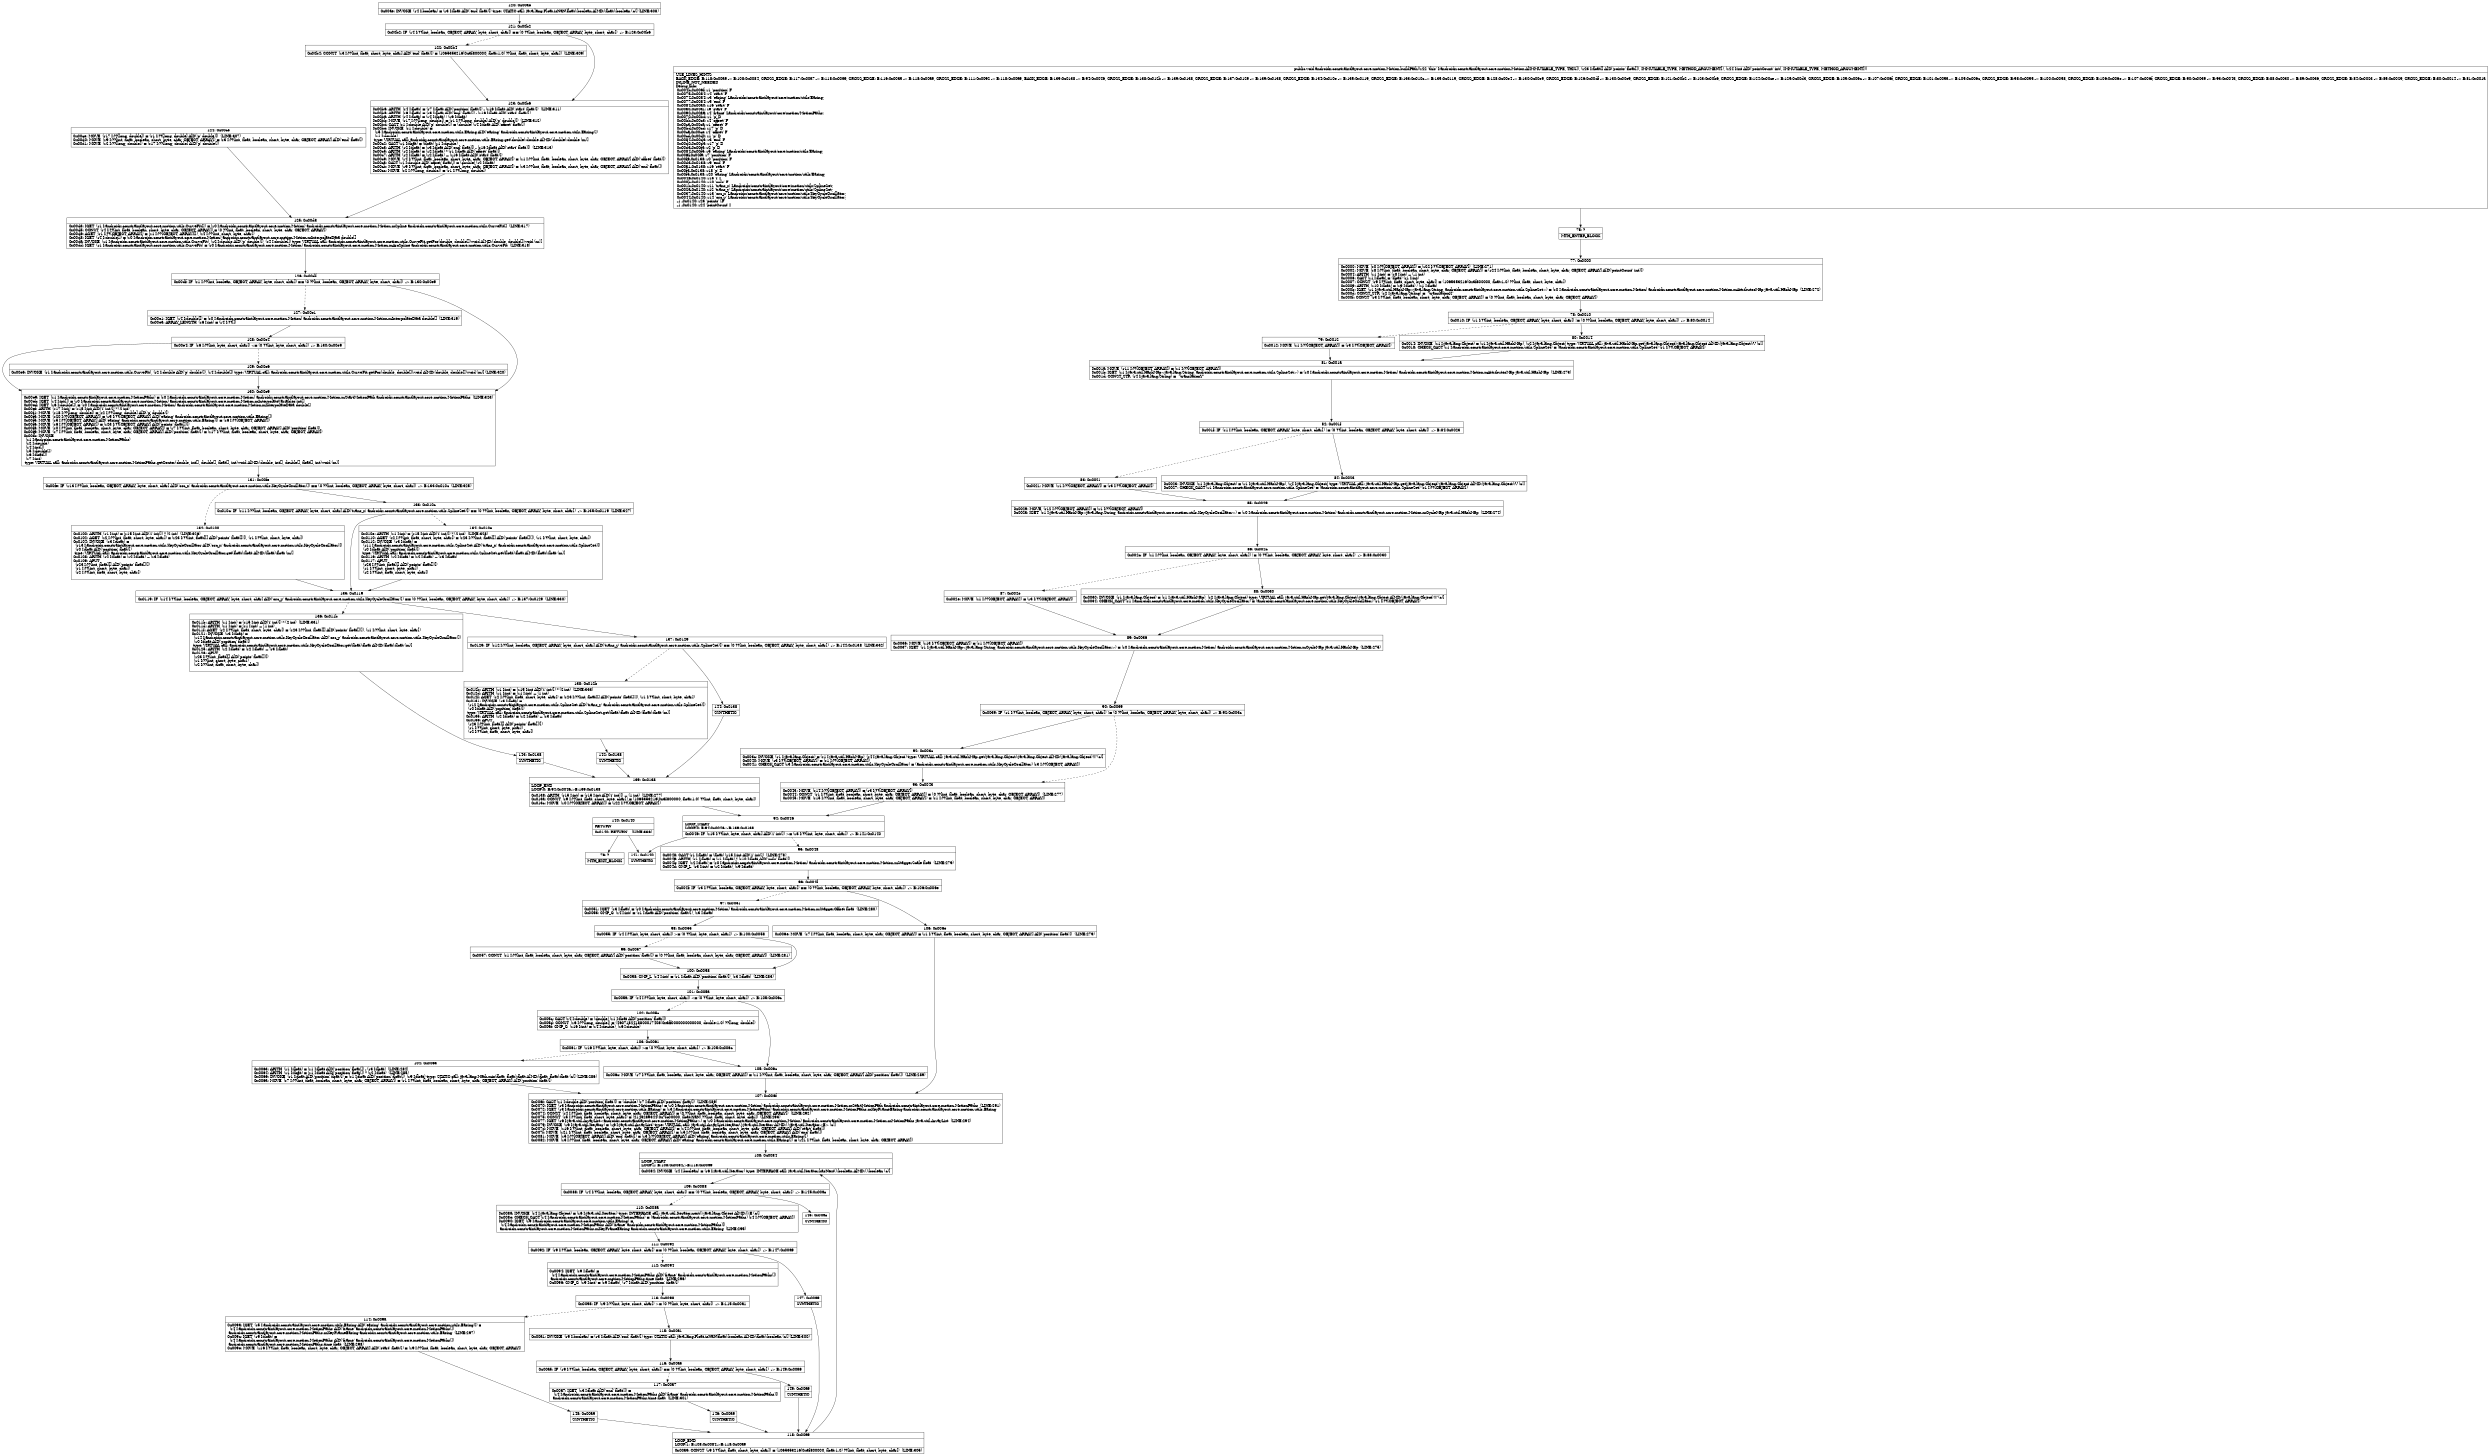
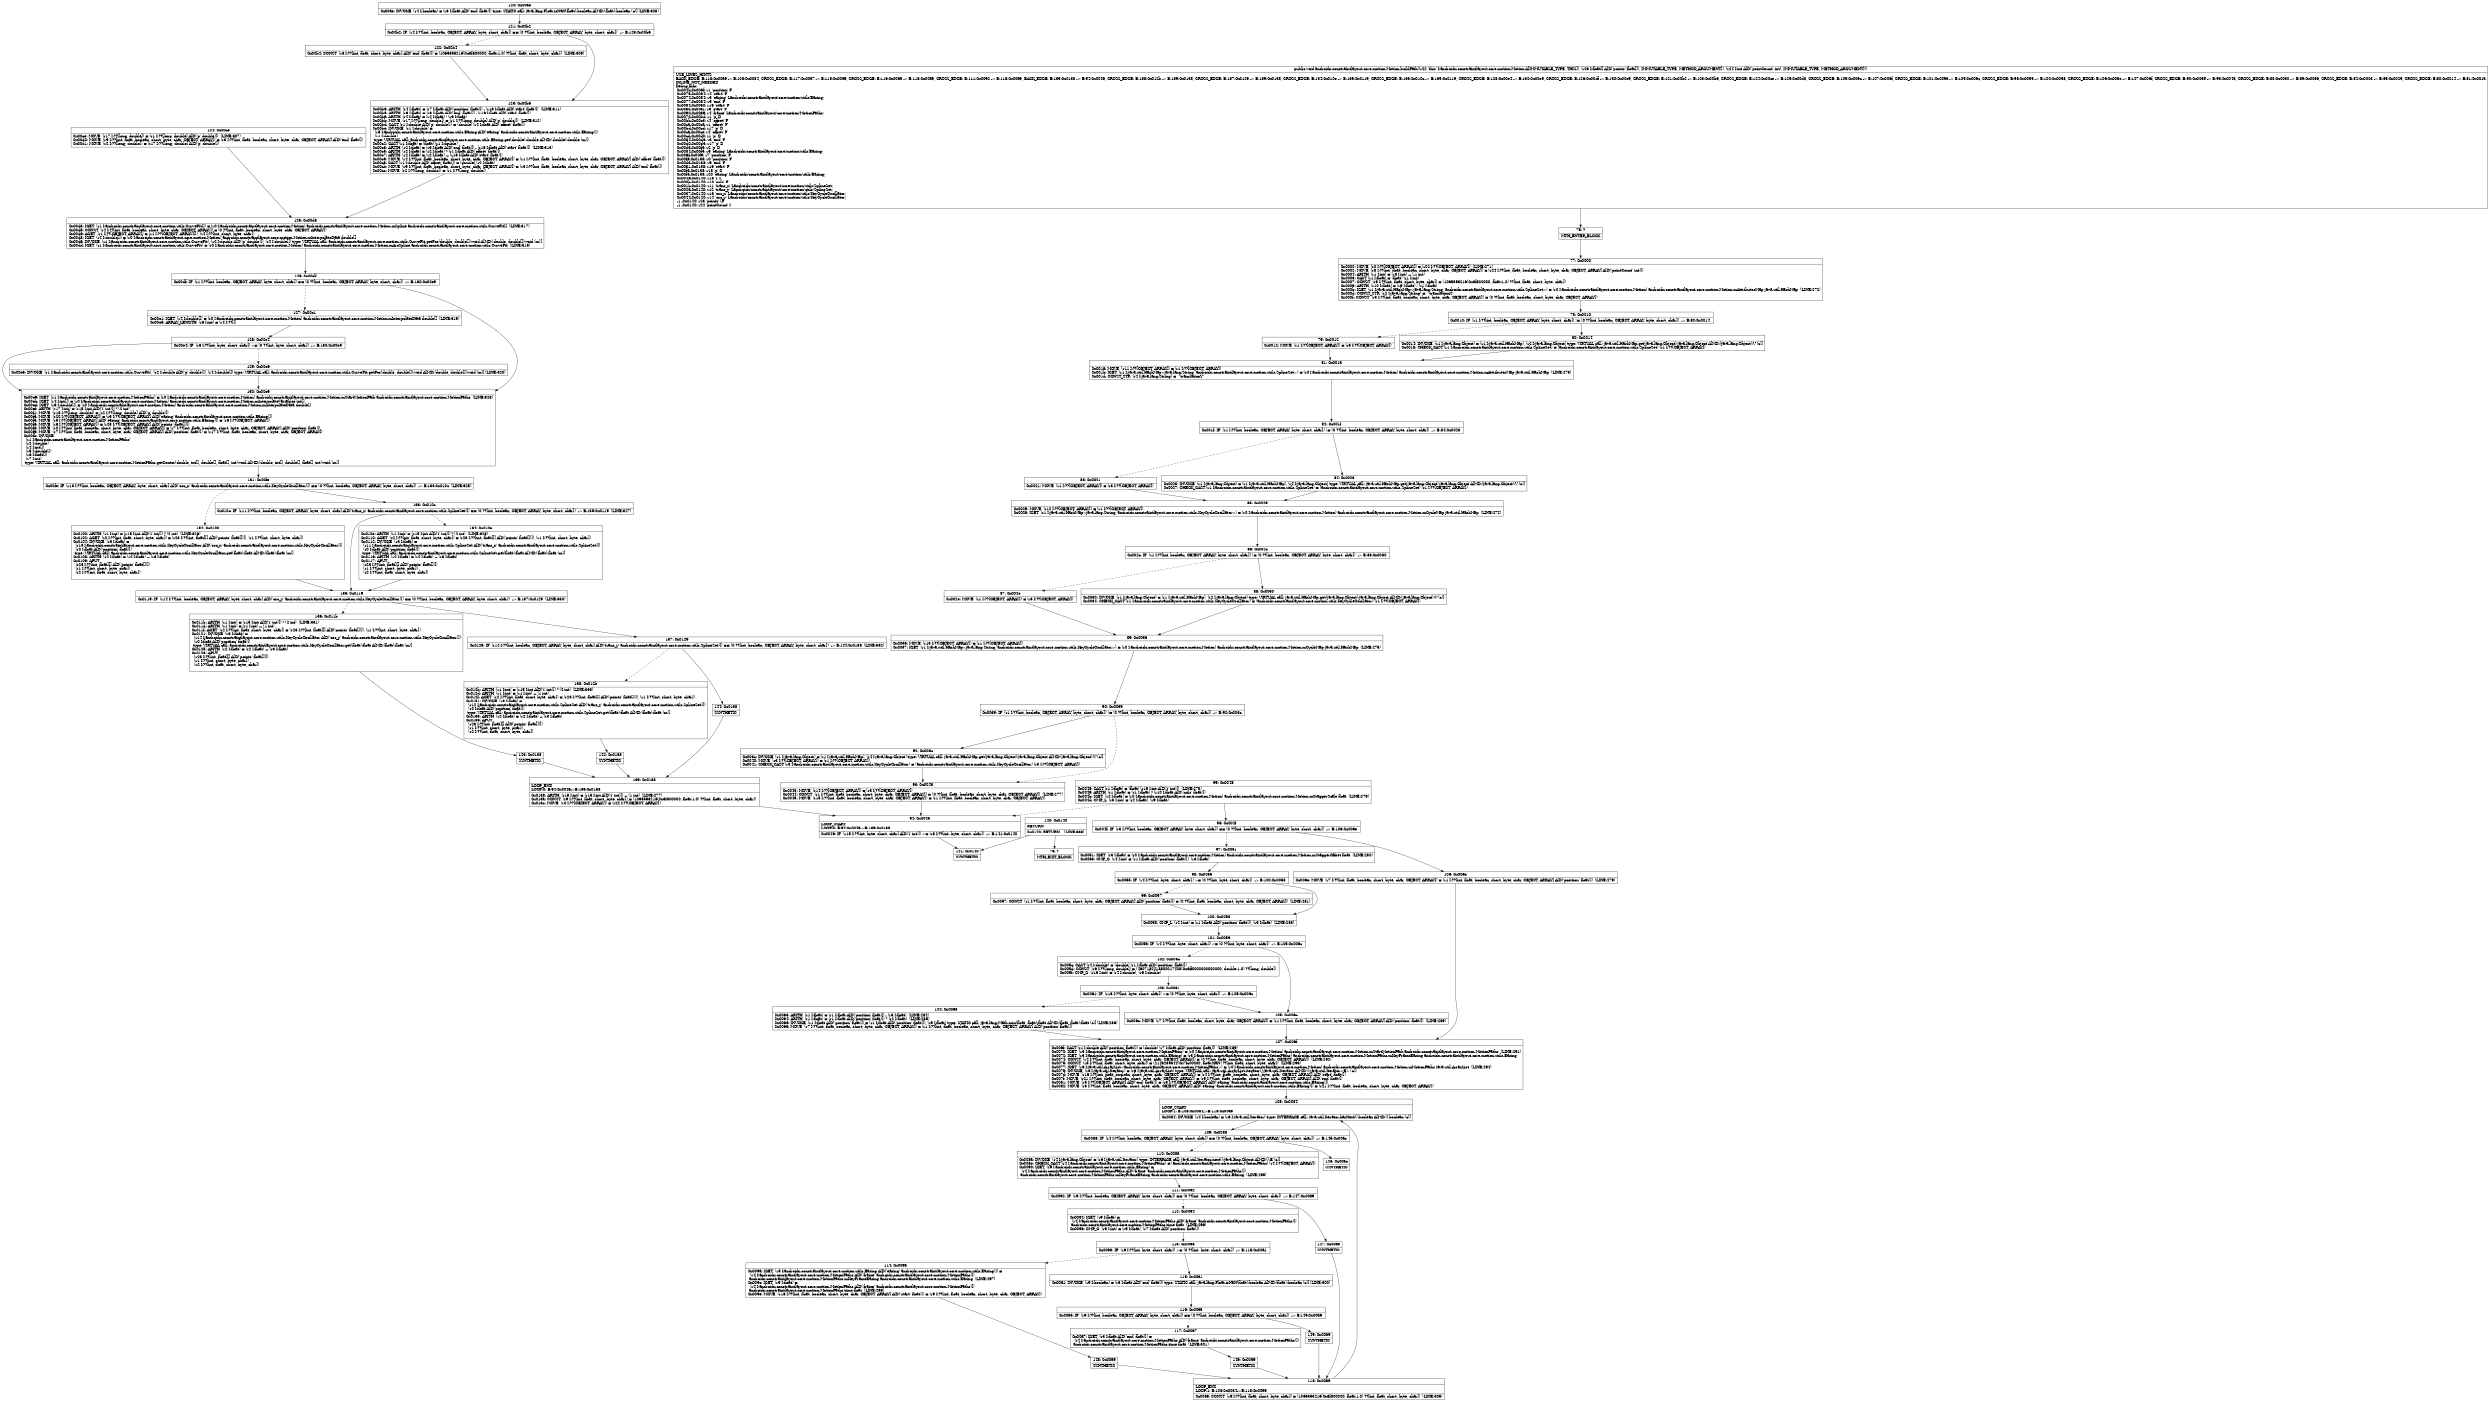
edge "94: 0x0046" -> "95: 0x0048": reversed
